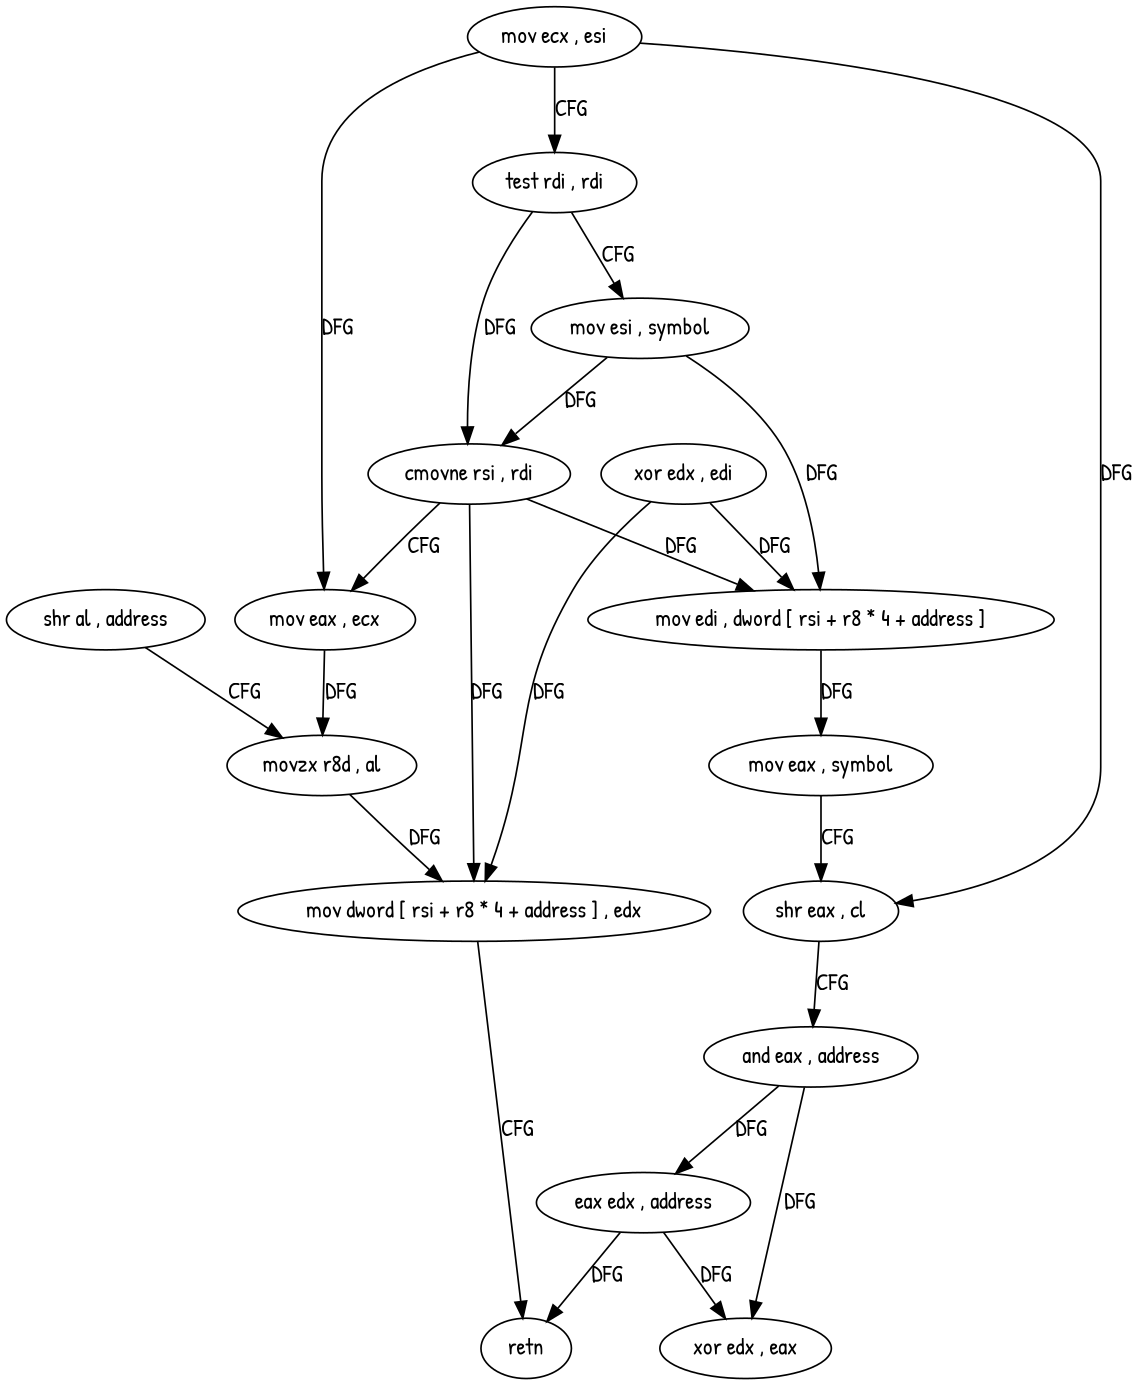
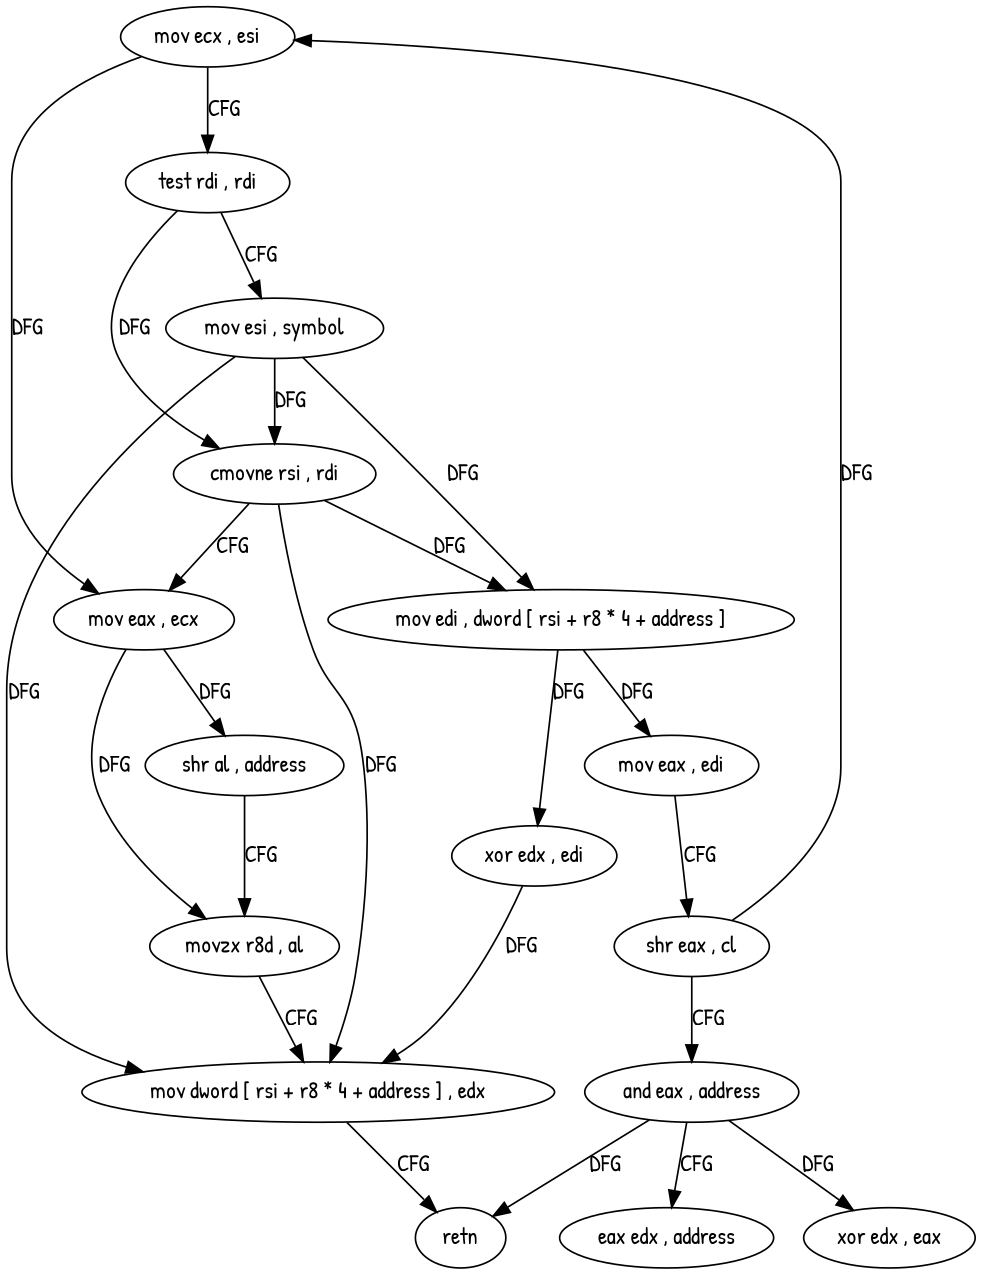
edge "mov ecx , esi" -> "shr eax , cl": reversed
edge "xor edx , edi" -> "mov edi , dword [ rsi + r8 * 4 + address ]": reversed
edge "mov eax , ecx" -> "shr al , address": added, label "DFG"
edge "mov esi , symbol" -> "mov dword [ rsi + r8 * 4 + address ] , edx": added, label "DFG"
node "mov eax , symbol": label "mov eax , symbol" -> "mov eax , edi"
edge "movzx r8d , al" -> "mov dword [ rsi + r8 * 4 + address ] , edx": label "DFG" -> "CFG"
edge "and eax , address" -> "eax edx , address": label "DFG" -> "CFG"
edge "eax edx , address" -> "xor edx , eax": removed, label "DFG"
edge "eax edx , address" -> "retn": now "and eax , address" -> "retn"
